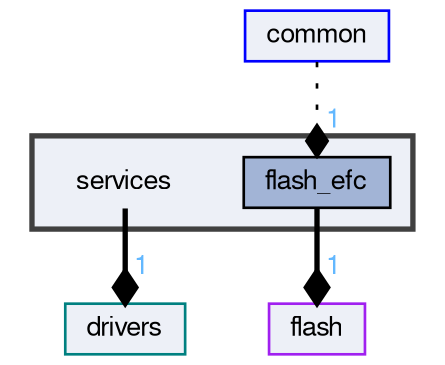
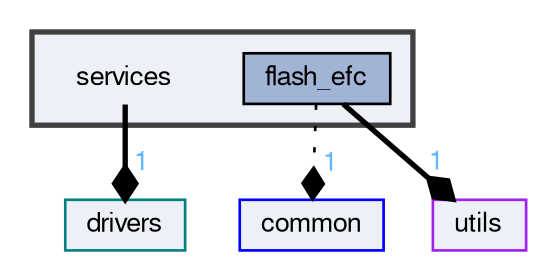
edge "common" -> "flash_efc": reversed
node "flash": label "flash" -> "utils"
